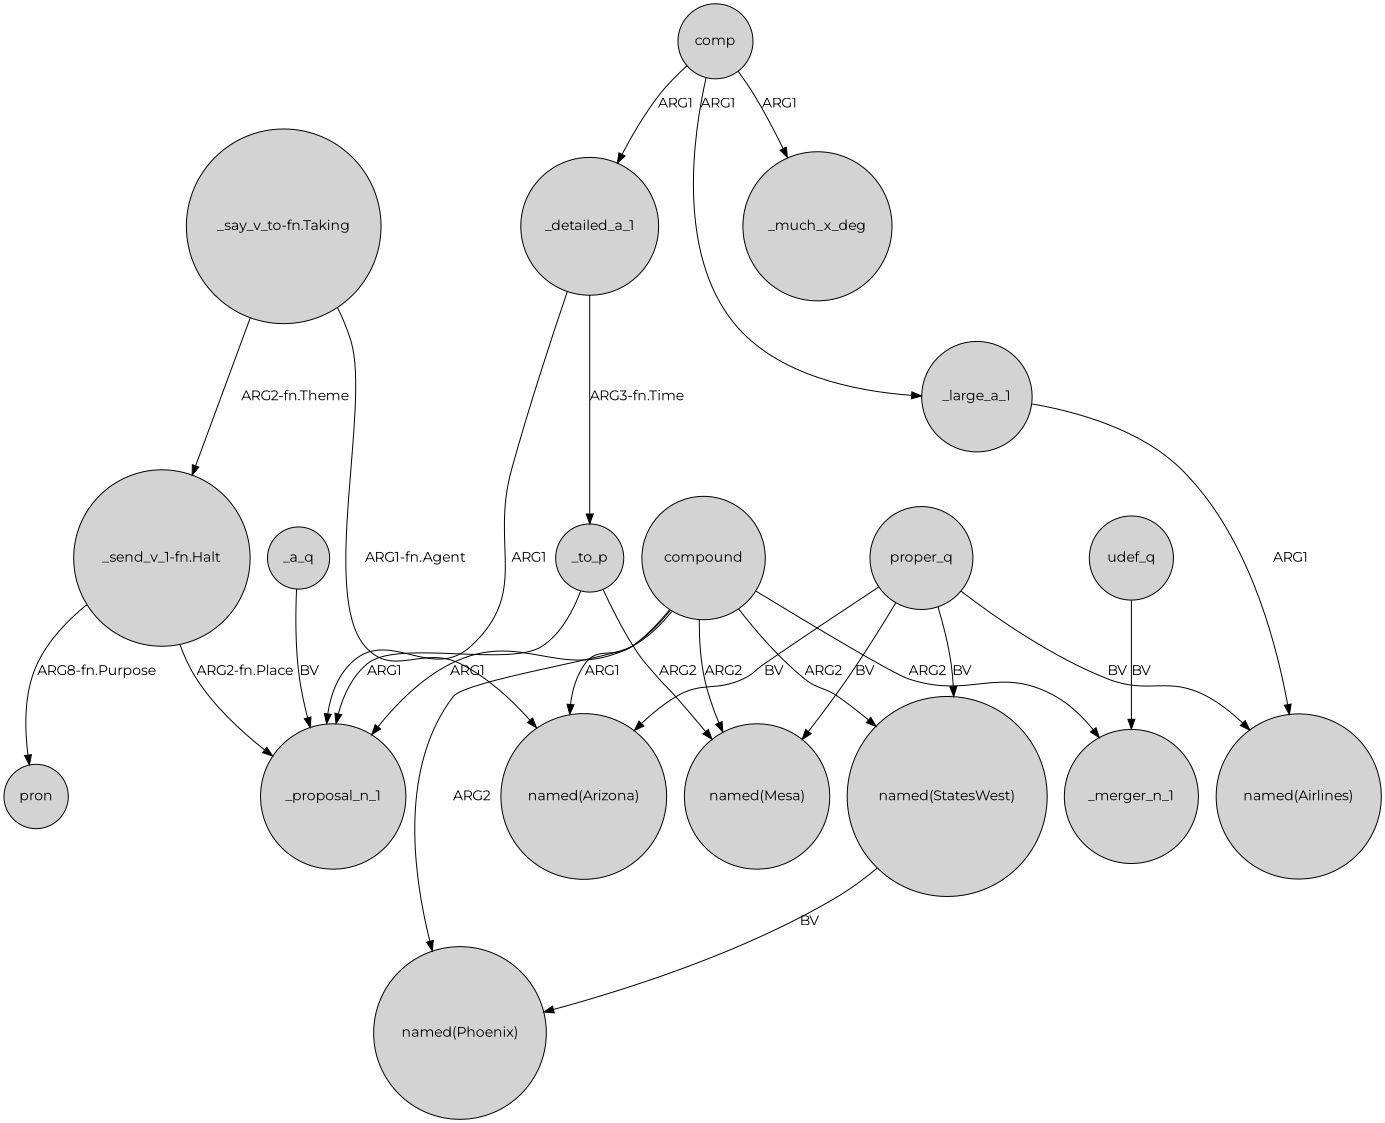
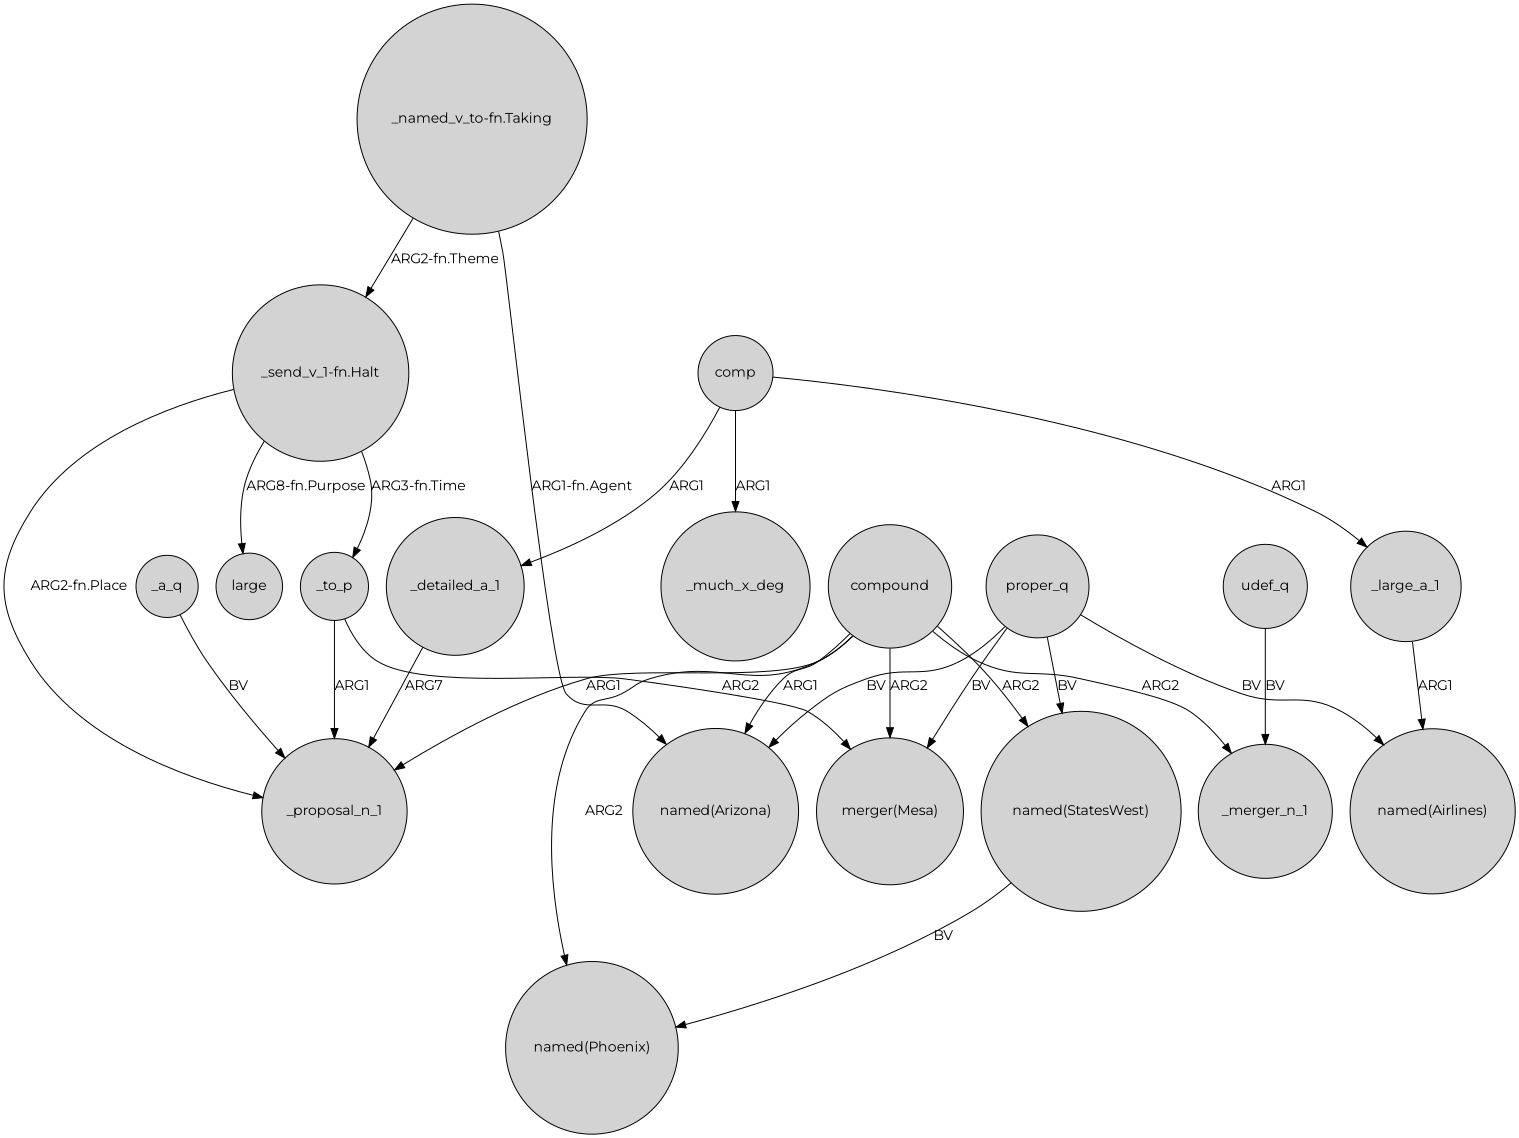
node "_say_v_to-fn.Taking": label "_say_v_to-fn.Taking" -> "_named_v_to-fn.Taking"
edge "_detailed_a_1" -> "_to_p": now "_send_v_1-fn.Halt" -> "_to_p"
edge "_detailed_a_1" -> "_proposal_n_1": label "ARG1" -> "ARG7"
node "pron": label "pron" -> "large"
node "named(Mesa)": label "named(Mesa)" -> "merger(Mesa)"
